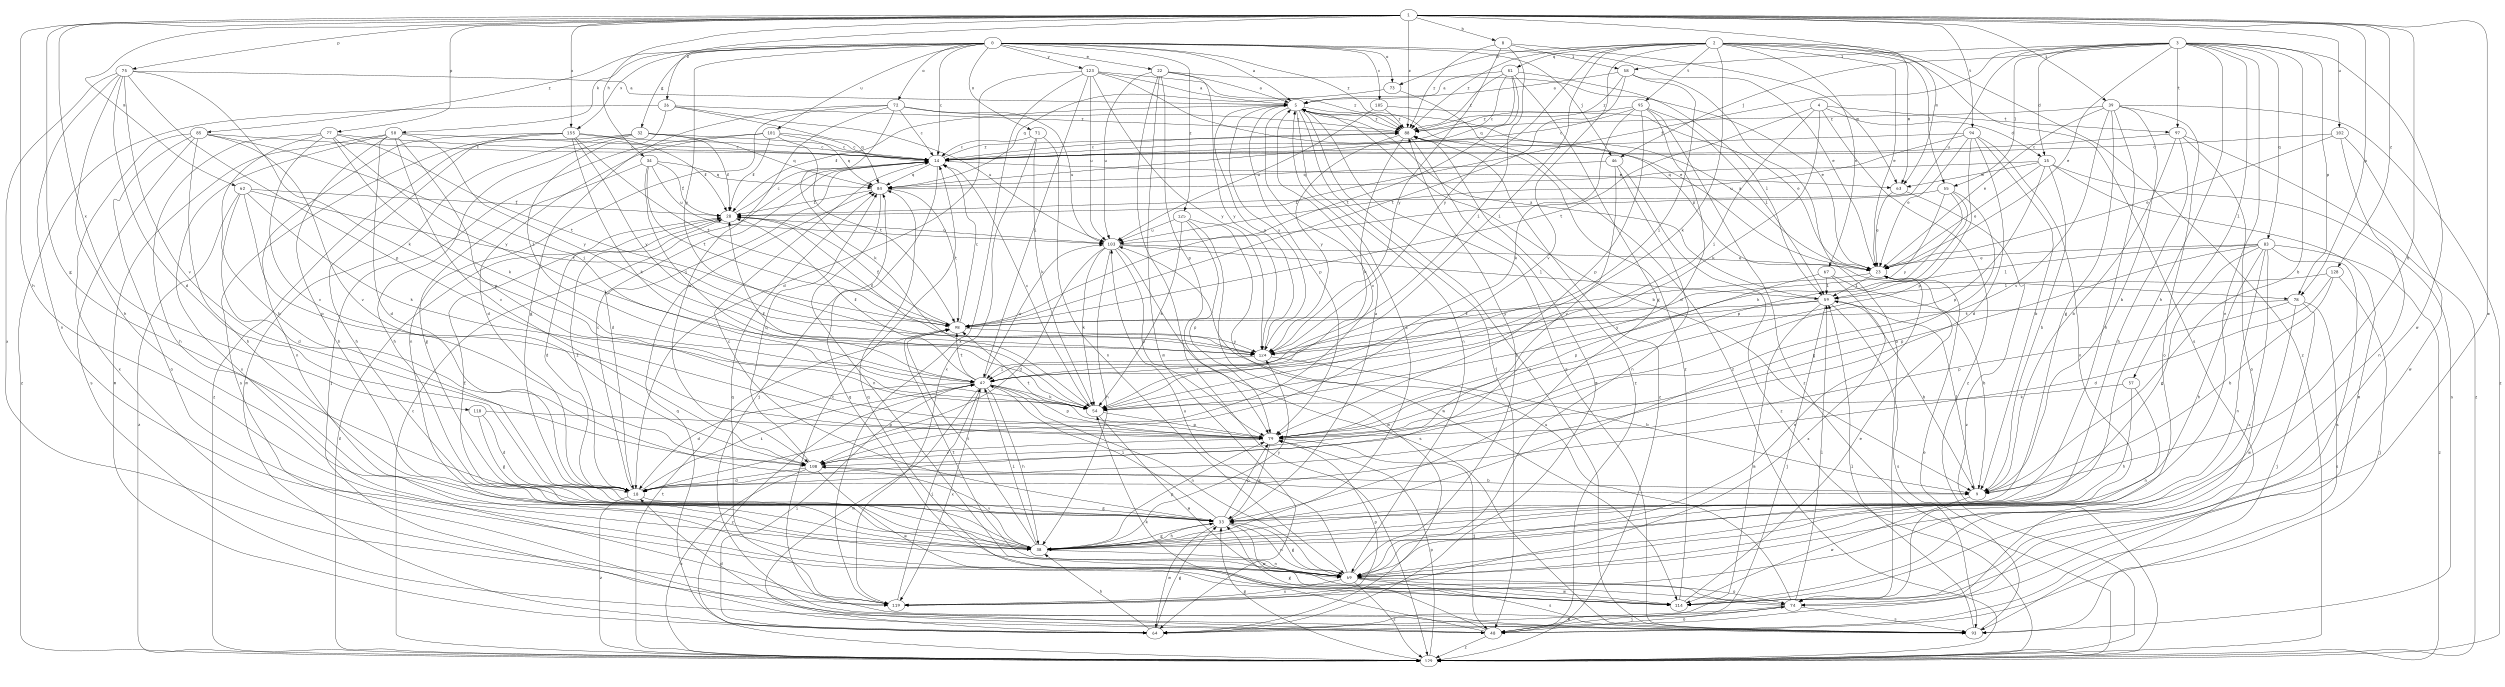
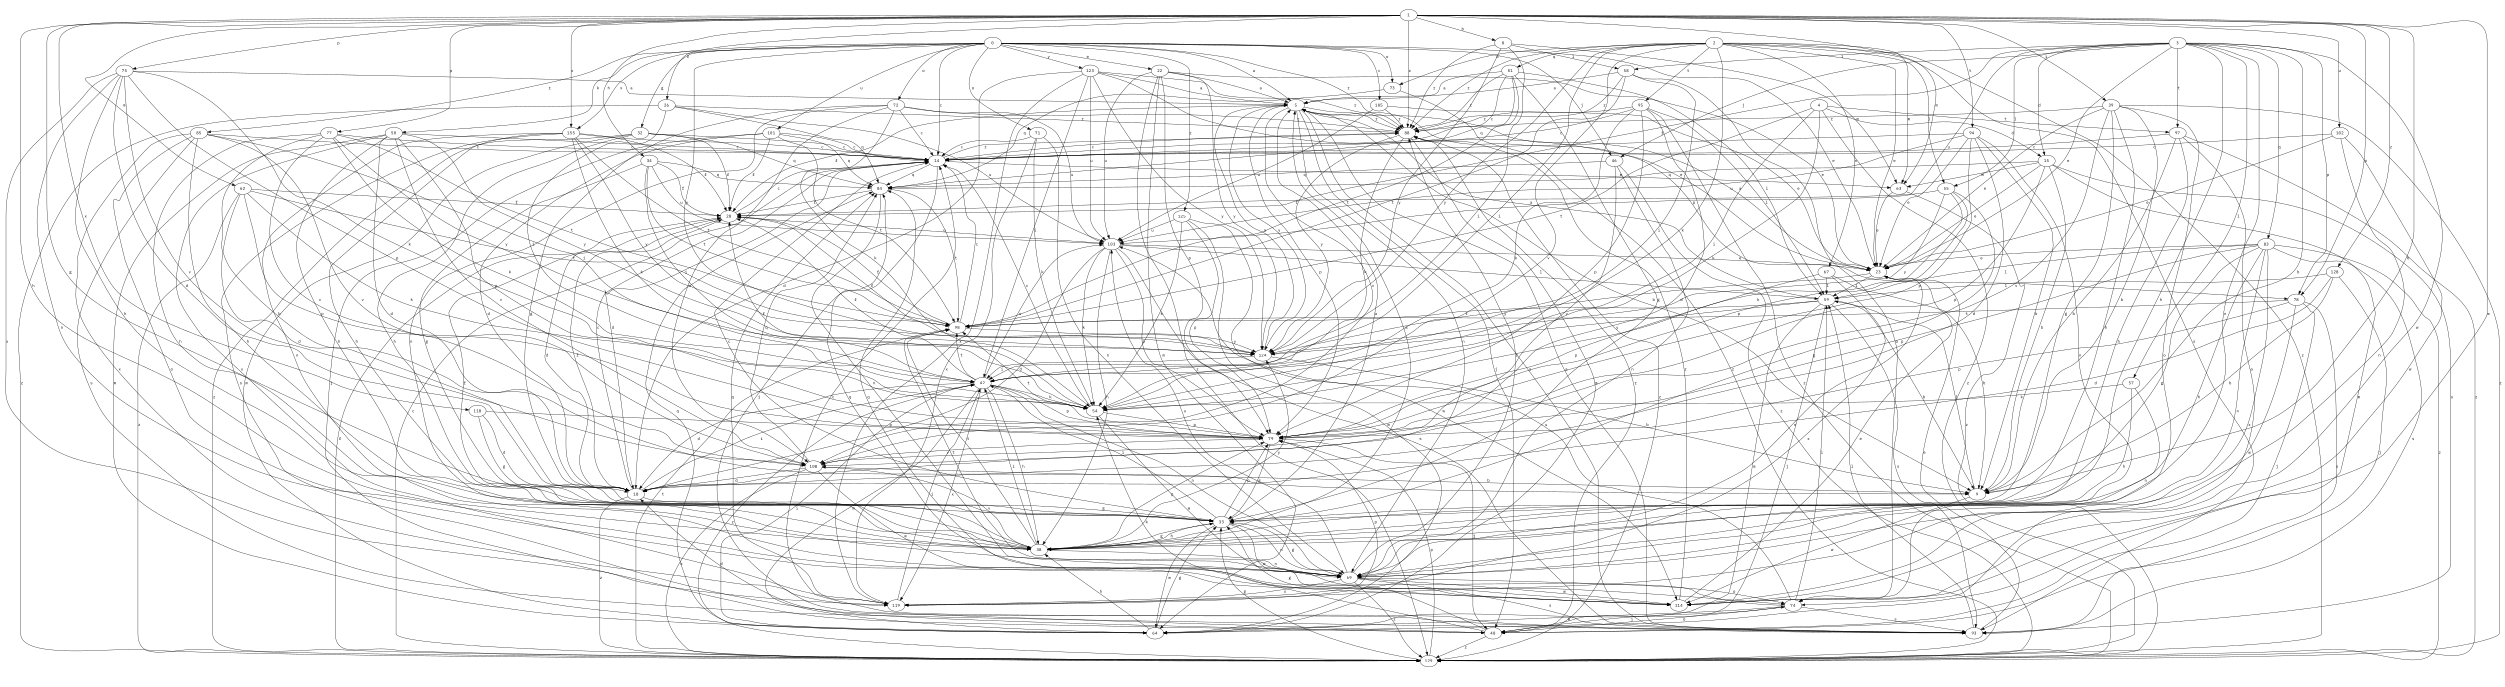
edge "83" -> "74": now "83" -> "93"
